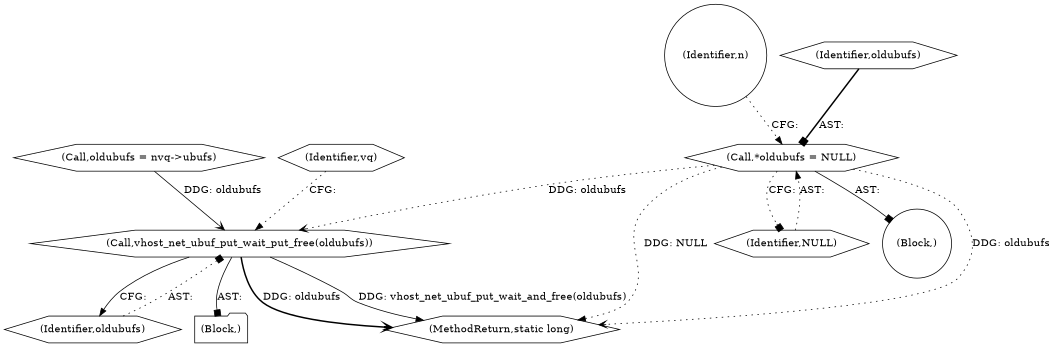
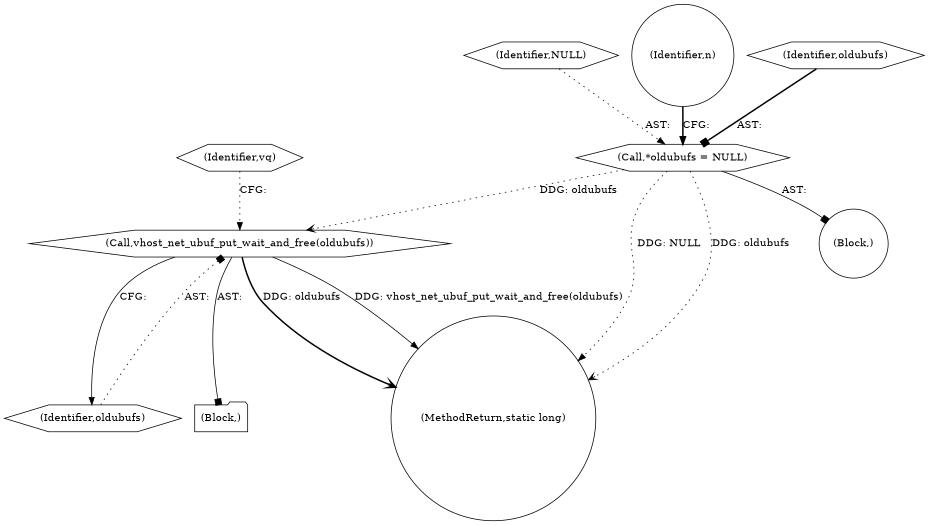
edge "(Identifier,n)" -> "(Call,*oldubufs = NULL)": style dotted -> bold
node "(Call,oldubufs = nvq->ubufs)": removed
edge "(Call,*oldubufs = NULL)" -> "(Identifier,NULL)": removed, label "CFG:"
node "(Call,vhost_net_ubuf_put_wait_put_free(oldubufs))": label "(Call,vhost_net_ubuf_put_wait_put_free(oldubufs))" -> "(Call,vhost_net_ubuf_put_wait_and_free(oldubufs))"
node "(MethodReturn,static long)": shape hexagon -> circle
